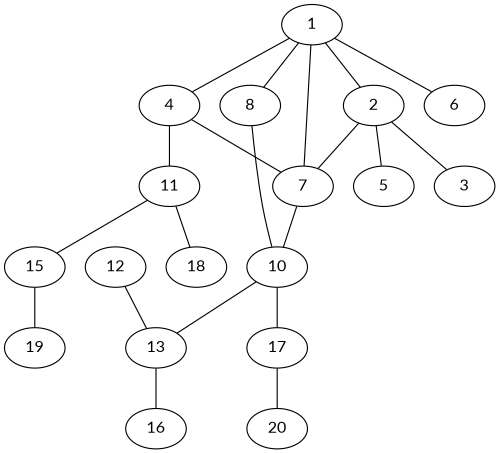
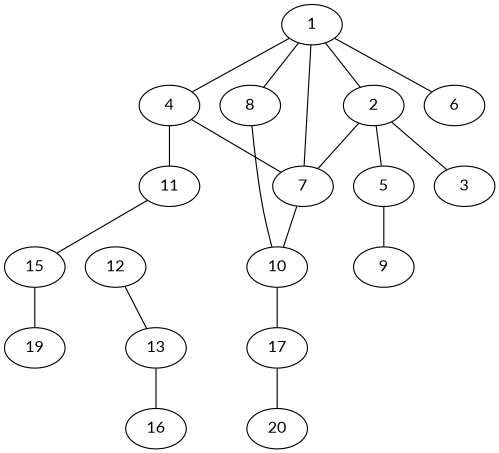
node "18": removed
node "9": added
edge "10" -- "13": removed
